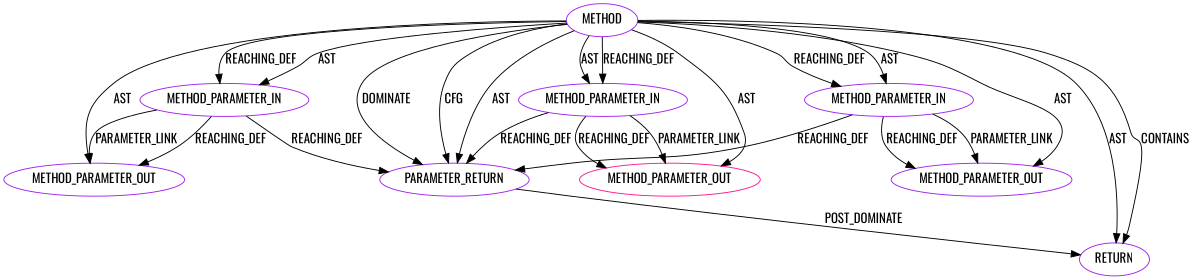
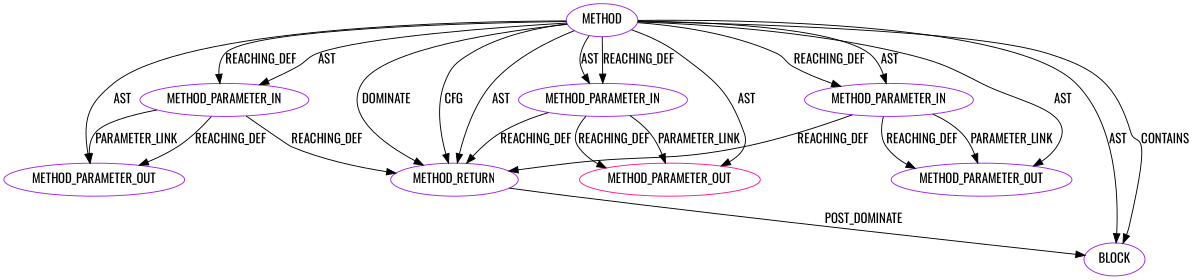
node "PARAMETER_RETURN": label "PARAMETER_RETURN" -> "METHOD_RETURN"
node "RETURN": label "RETURN" -> "BLOCK"
